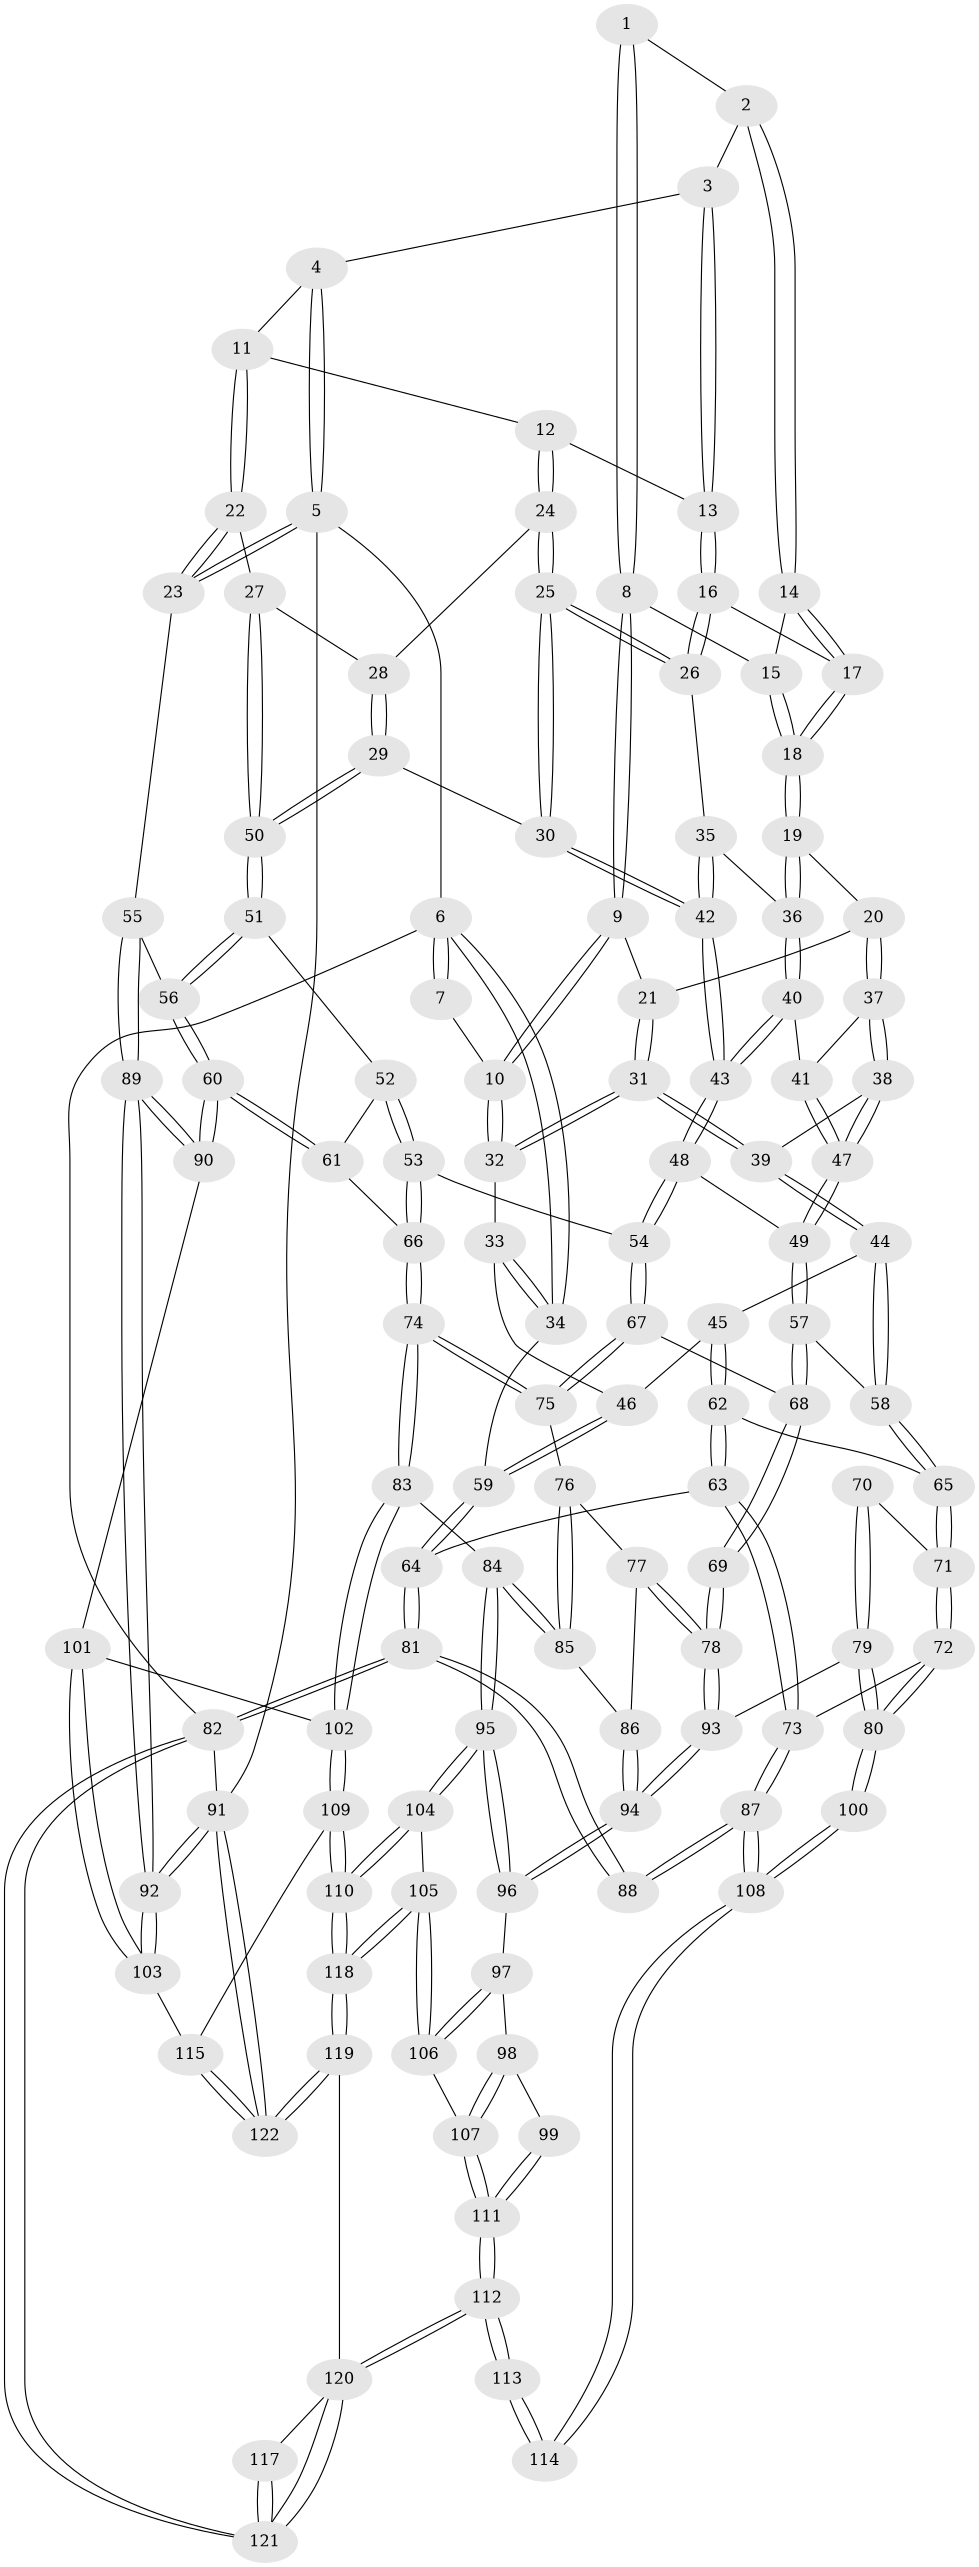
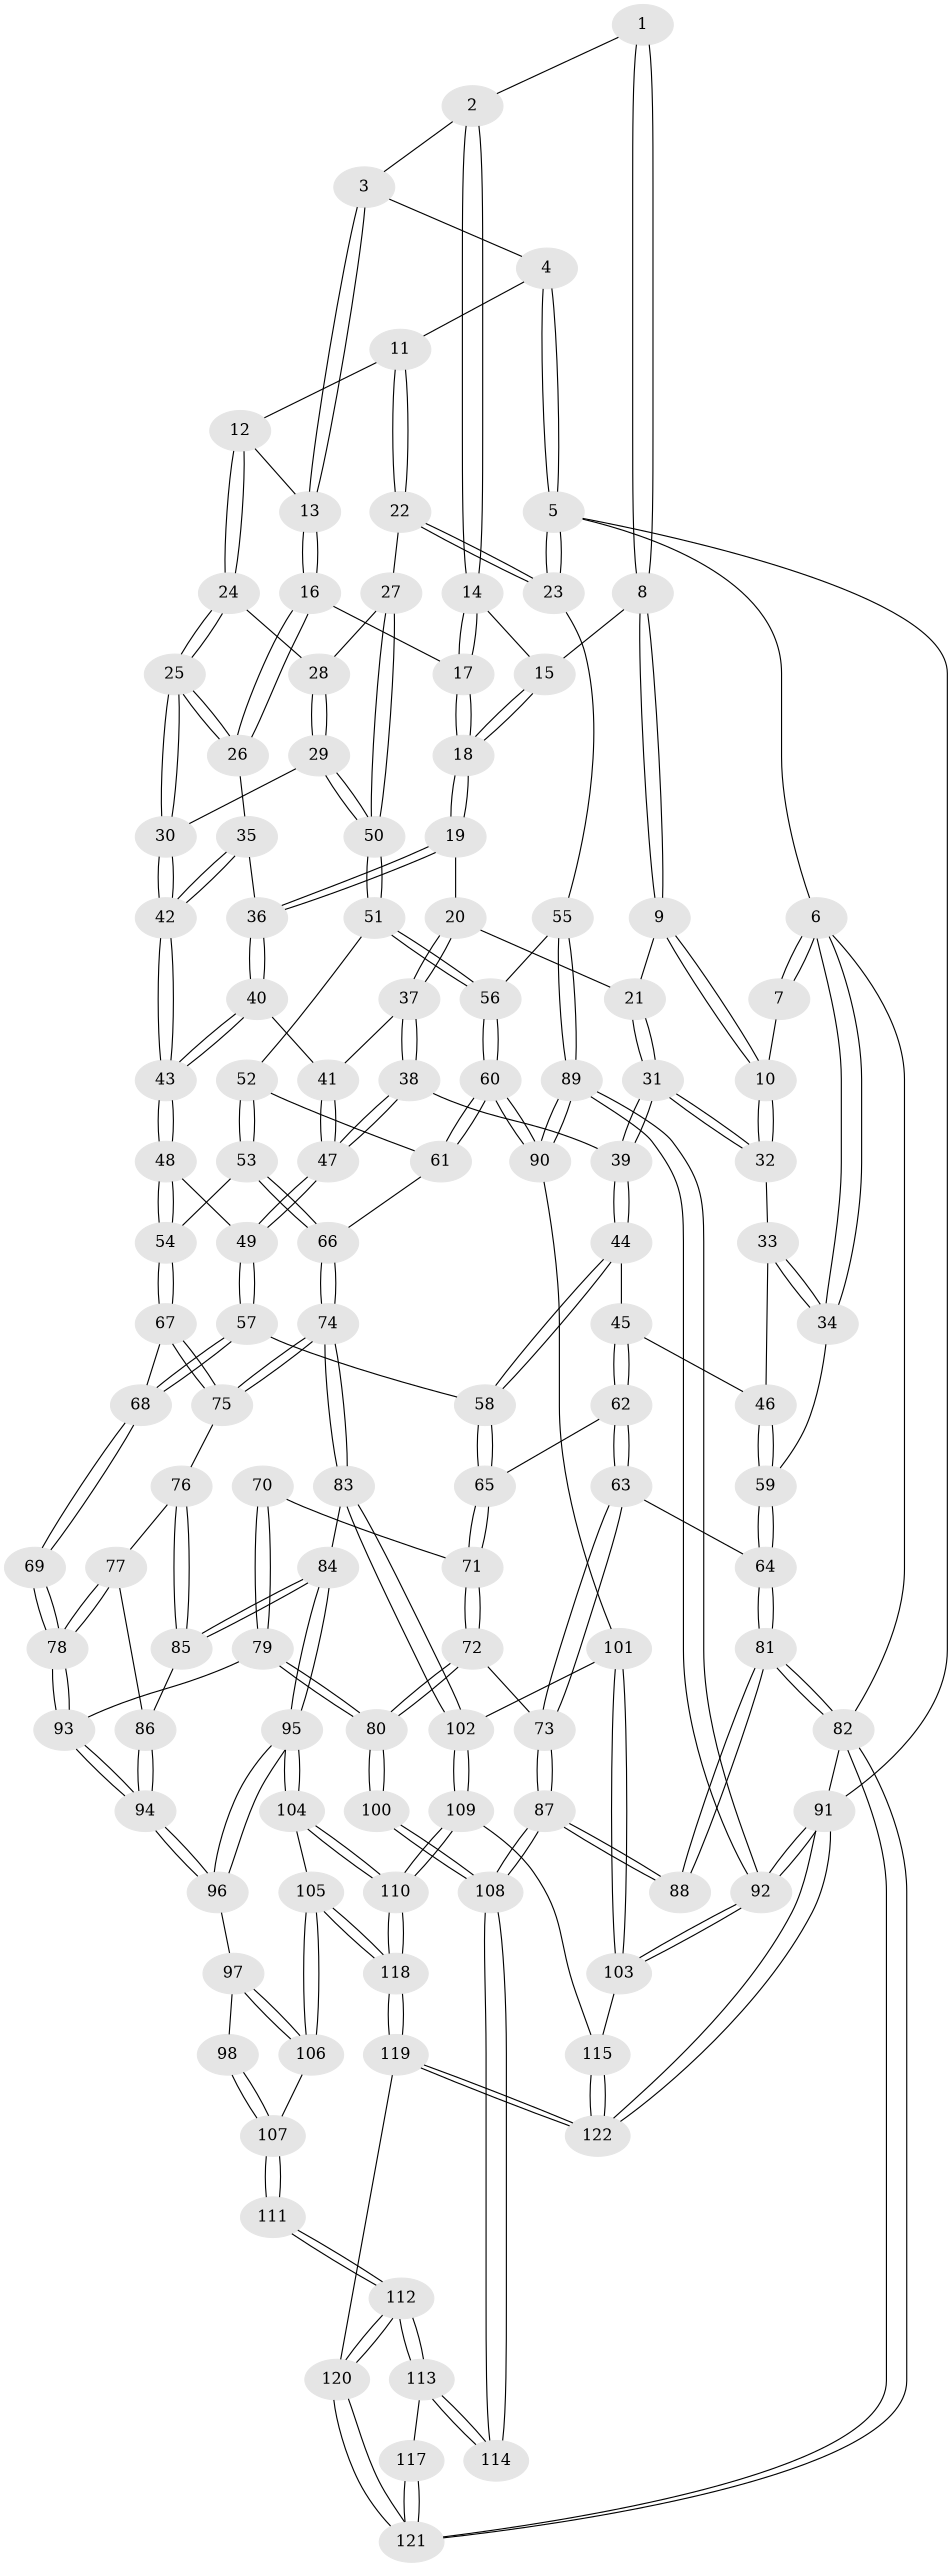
node "99": removed
edge "120" -- "117": now "113" -- "117"
